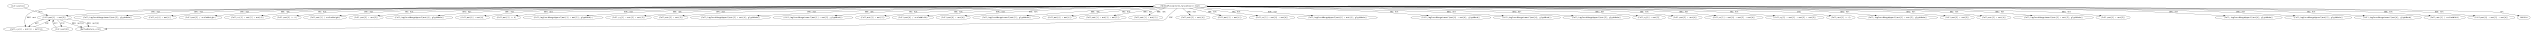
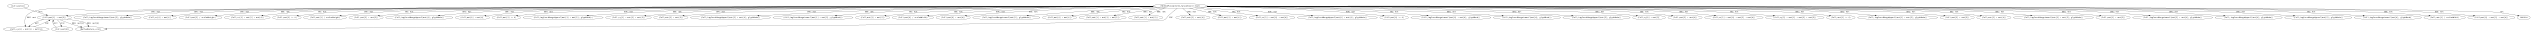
edge "(MethodParameterIn,SplashCoord *mat)" -> "(Call,mat[1] >= 0)": label "CFG: " -> "DDG: mat"
node "(Call,mat[0] >= 0)": added
node "(Call,imgCoordMungeLowerC(mat[2] + mat[4], glyphMode))": added
